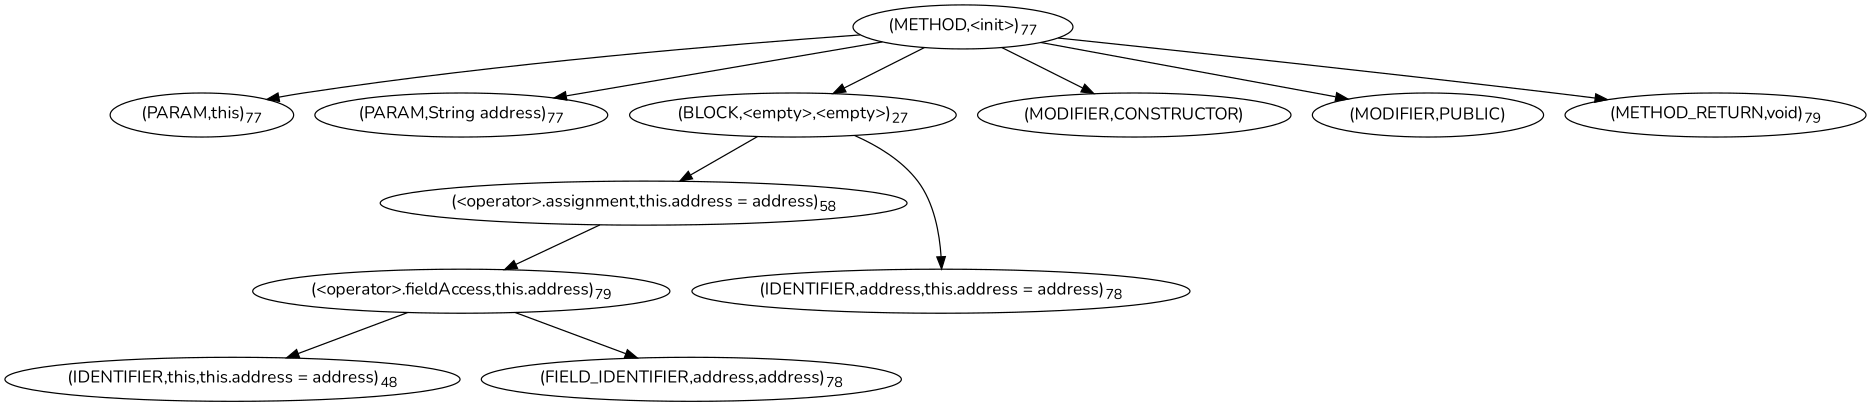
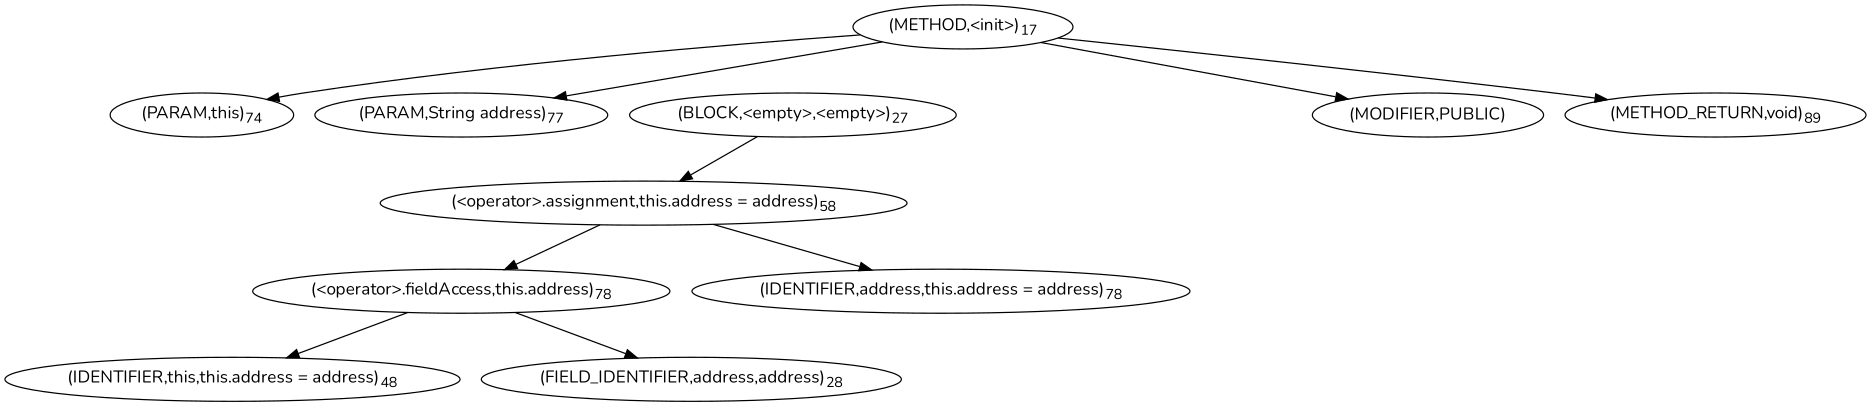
node "(METHOD,<init>)": text "77" -> "17"
edge "(METHOD,<init>)" -> "(BLOCK,<empty>,<empty>)": removed
node "(PARAM,this)": text "77" -> "74"
node "(METHOD_RETURN,void)": text "79" -> "89"
node "(MODIFIER,CONSTRUCTOR)": removed
edge "(BLOCK,<empty>,<empty>)" -> "(IDENTIFIER,address,this.address = address)": now "(<operator>.assignment,this.address = address)" -> "(IDENTIFIER,address,this.address = address)"
node "(<operator>.fieldAccess,this.address)": text "79" -> "78"
node "(FIELD_IDENTIFIER,address,address)": text "78" -> "28"
